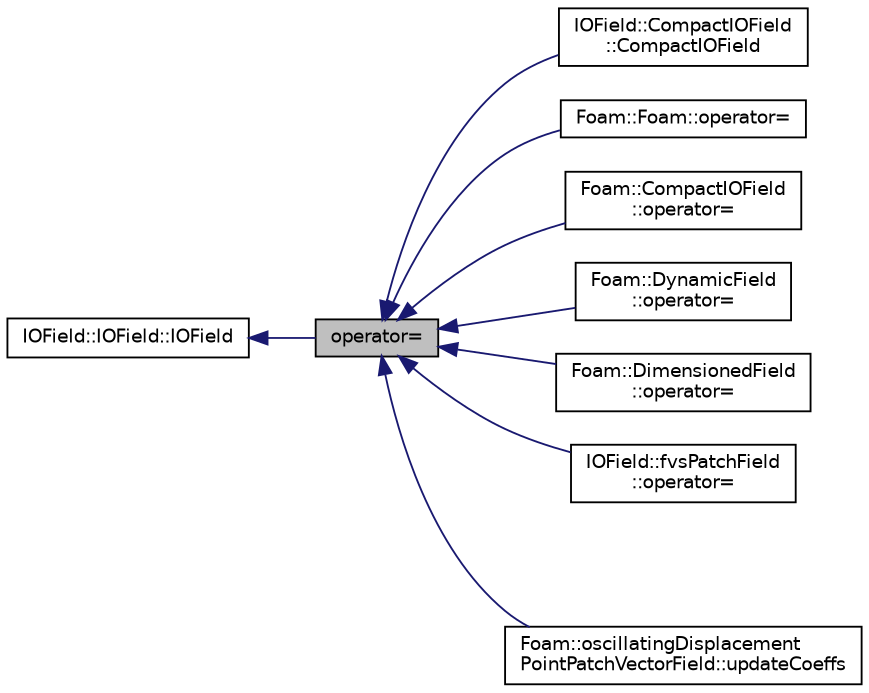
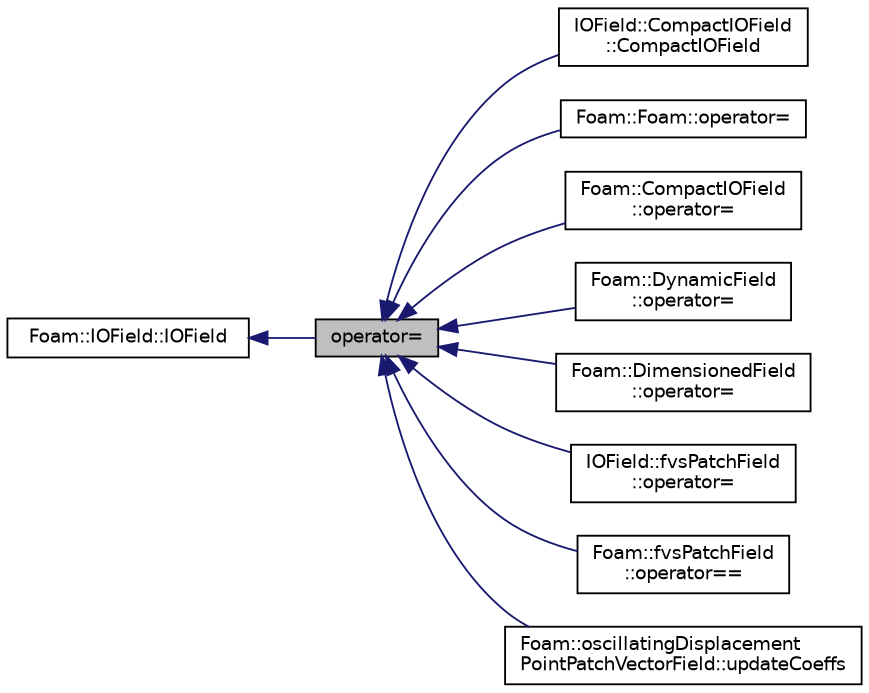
node "IOField::IOField::IOField": label "IOField::IOField::IOField" -> "Foam::IOField::IOField"
node "Foam::fvsPatchField ::operator==": added
